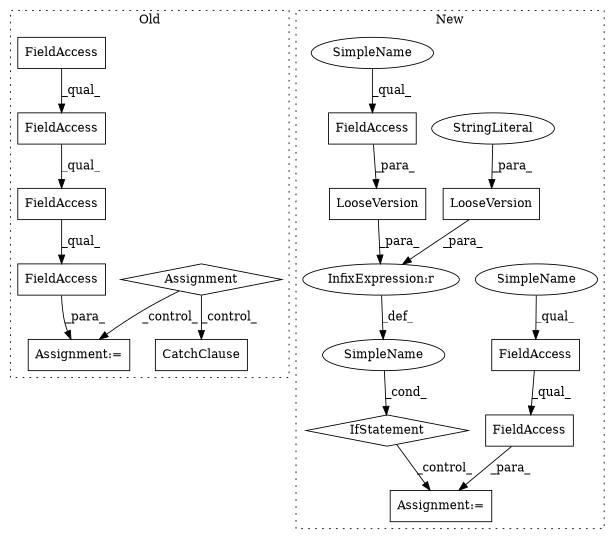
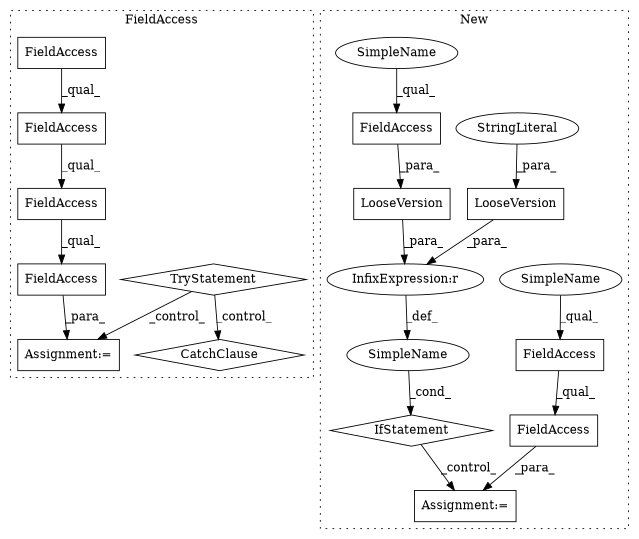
cluster "Old": label "Old" -> "FieldAccess"
node "Assignment": label "Assignment" -> "TryStatement"
node "CatchClause": shape box -> diamond
